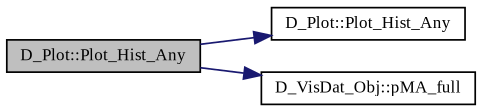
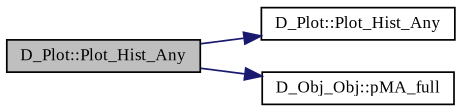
node "D_VisDat_Obj::pMA_full": label "D_VisDat_Obj::pMA_full" -> "D_Obj_Obj::pMA_full"
